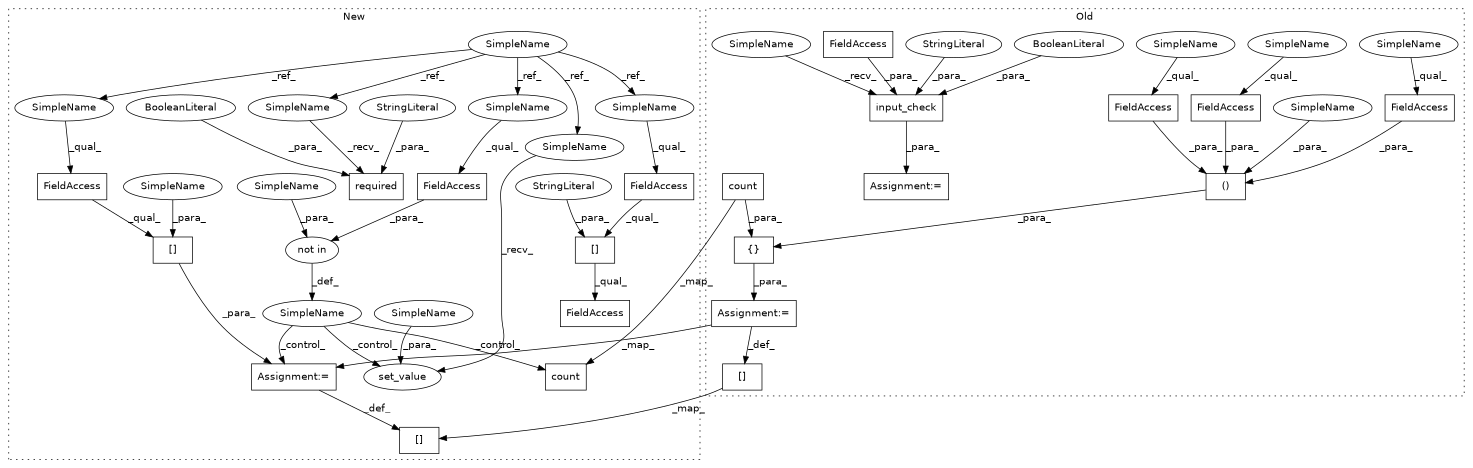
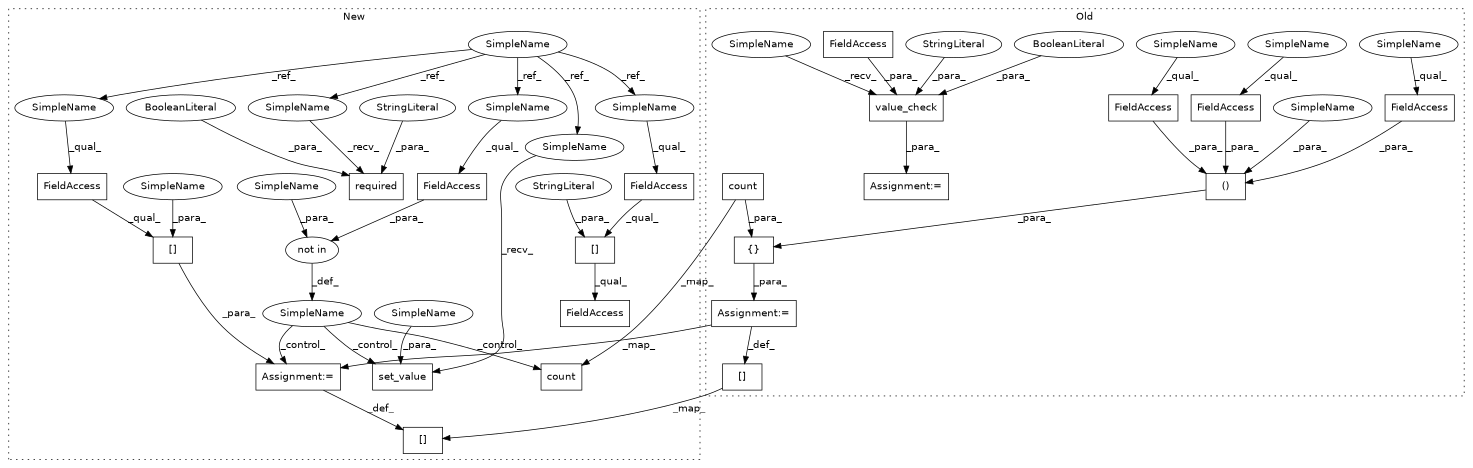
node "input_check": label "input_check" -> "value_check"
node "set_value": shape ellipse -> box
